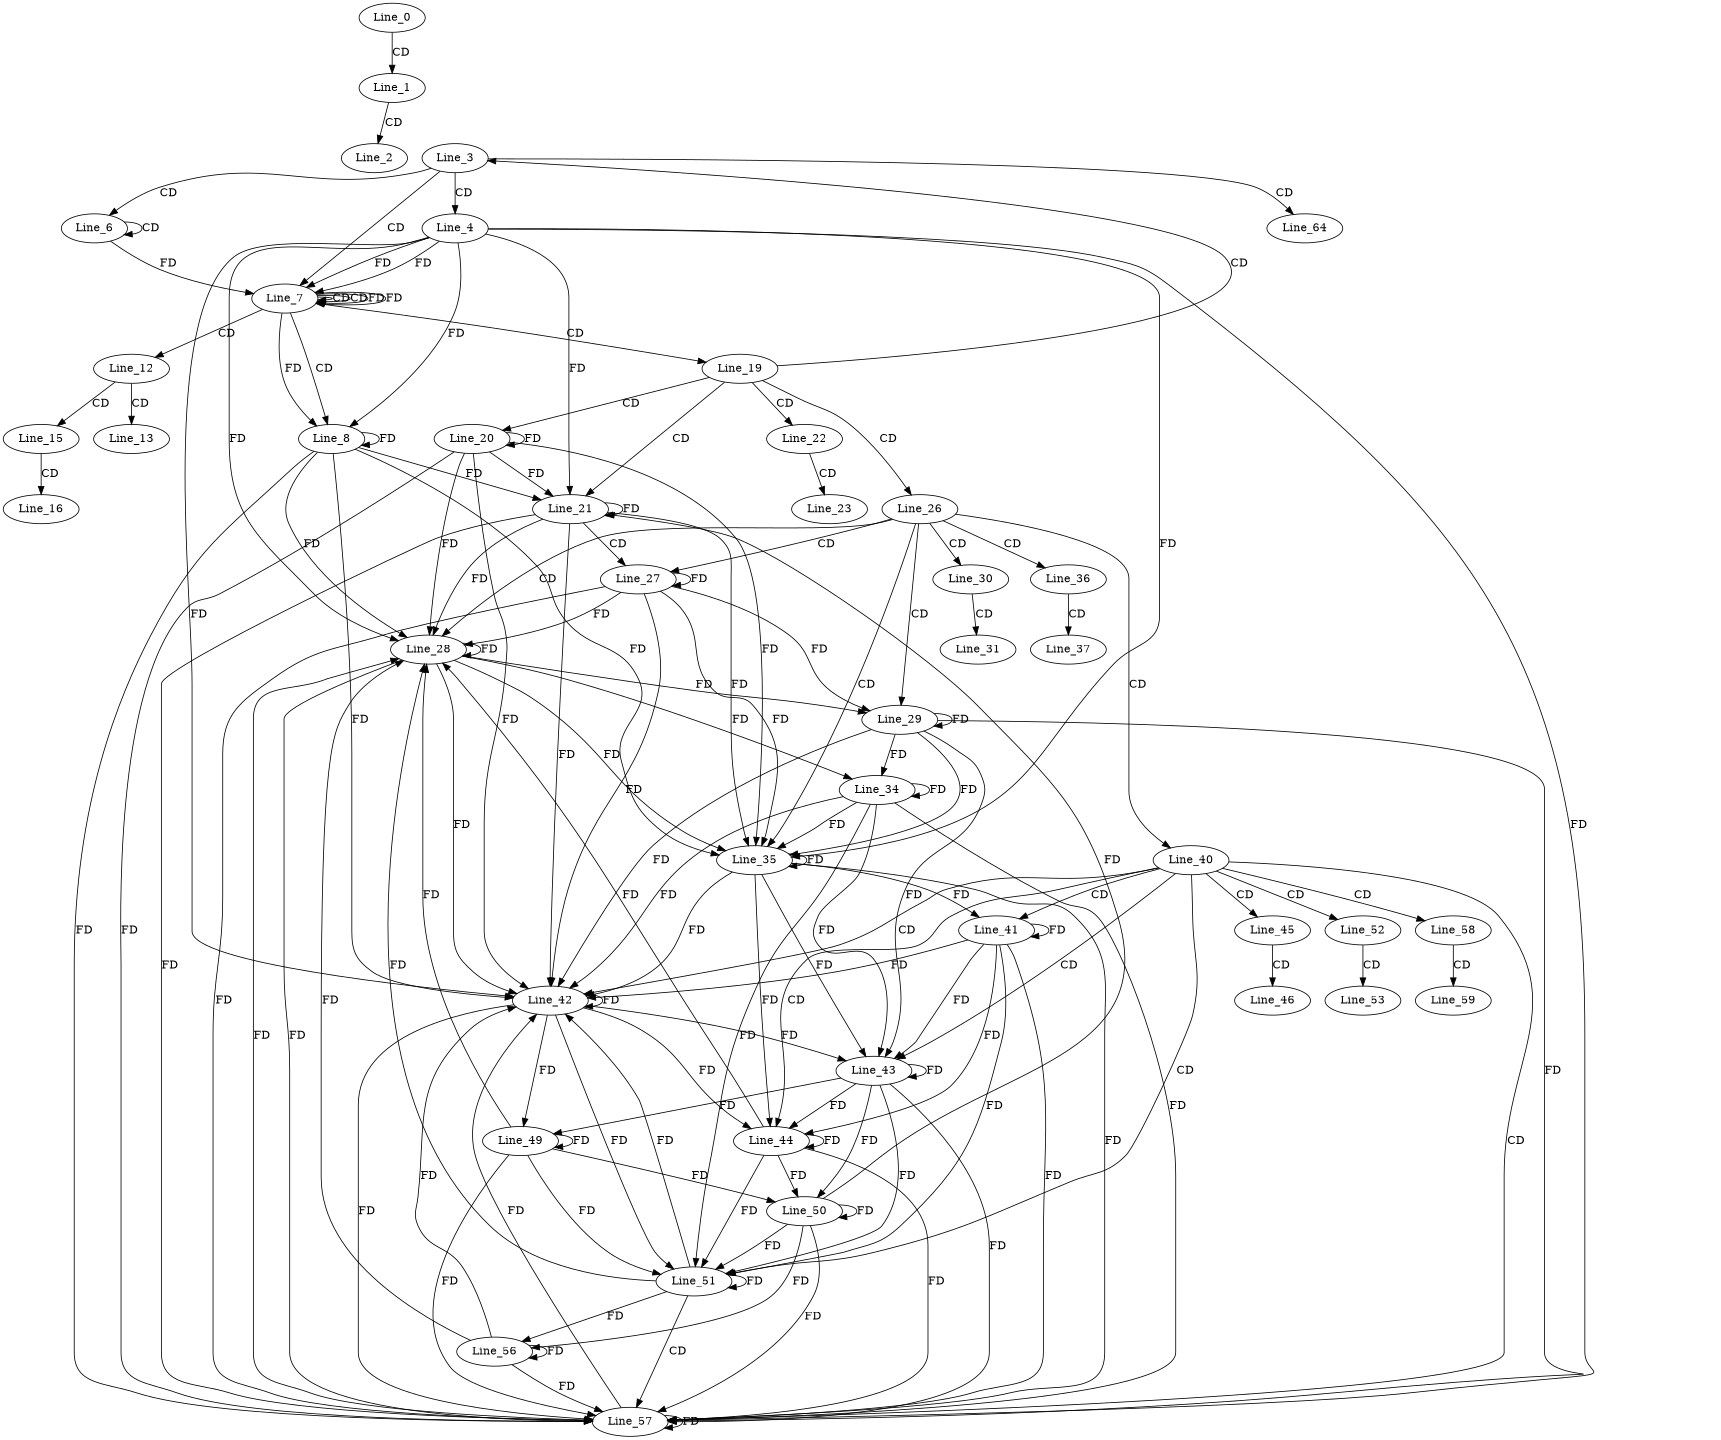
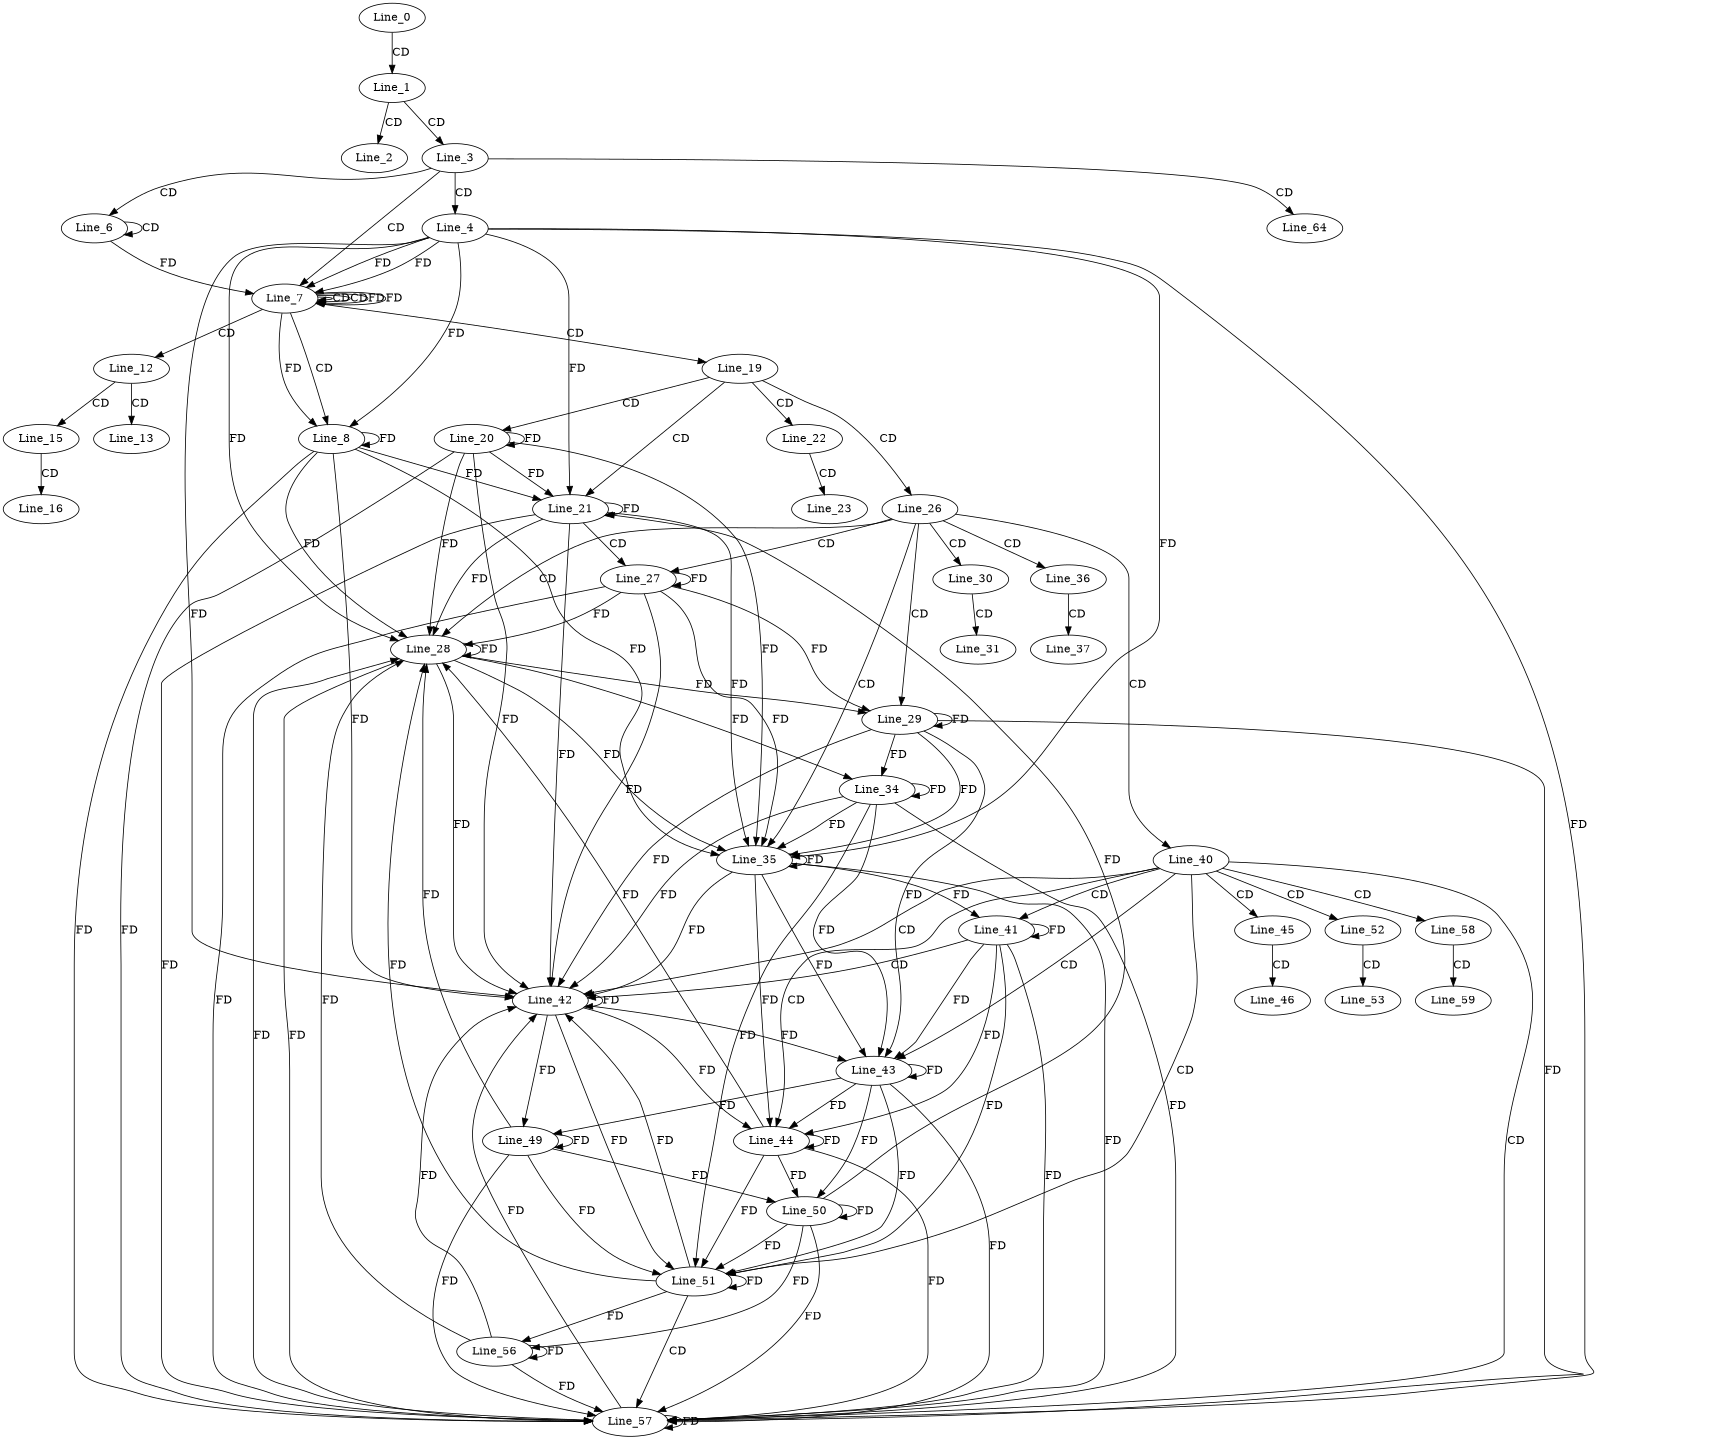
edge "Line_19" -> "Line_3": now "Line_1" -> "Line_3"
edge "Line_41" -> "Line_42": label "FD" -> "CD"
edge "Line_42" -> "Line_57": removed, label "FD"
